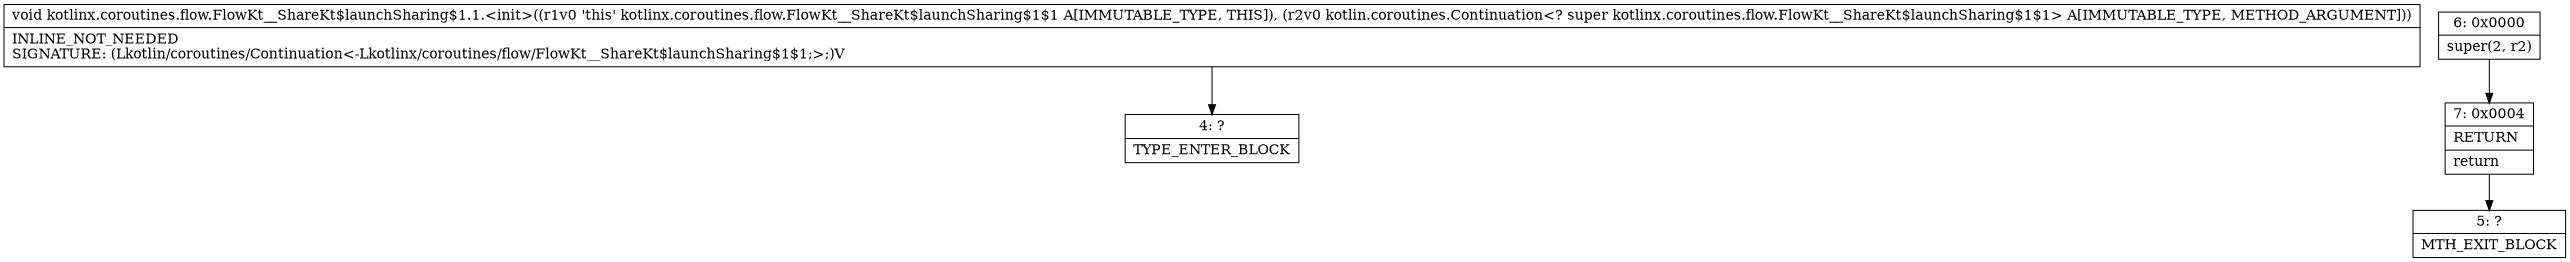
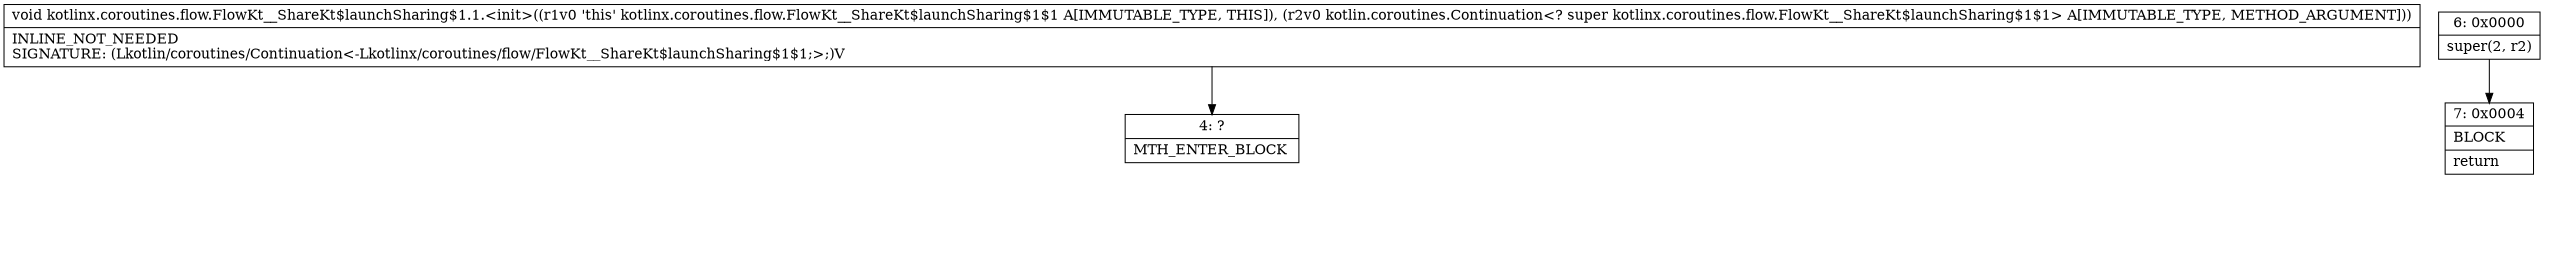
node "7: 0x0004": text "RETURN" -> "BLOCK"
node "4: ?": text "TYPE_ENTER_BLOCK" -> "MTH_ENTER_BLOCK"
node "5: ?": removed
